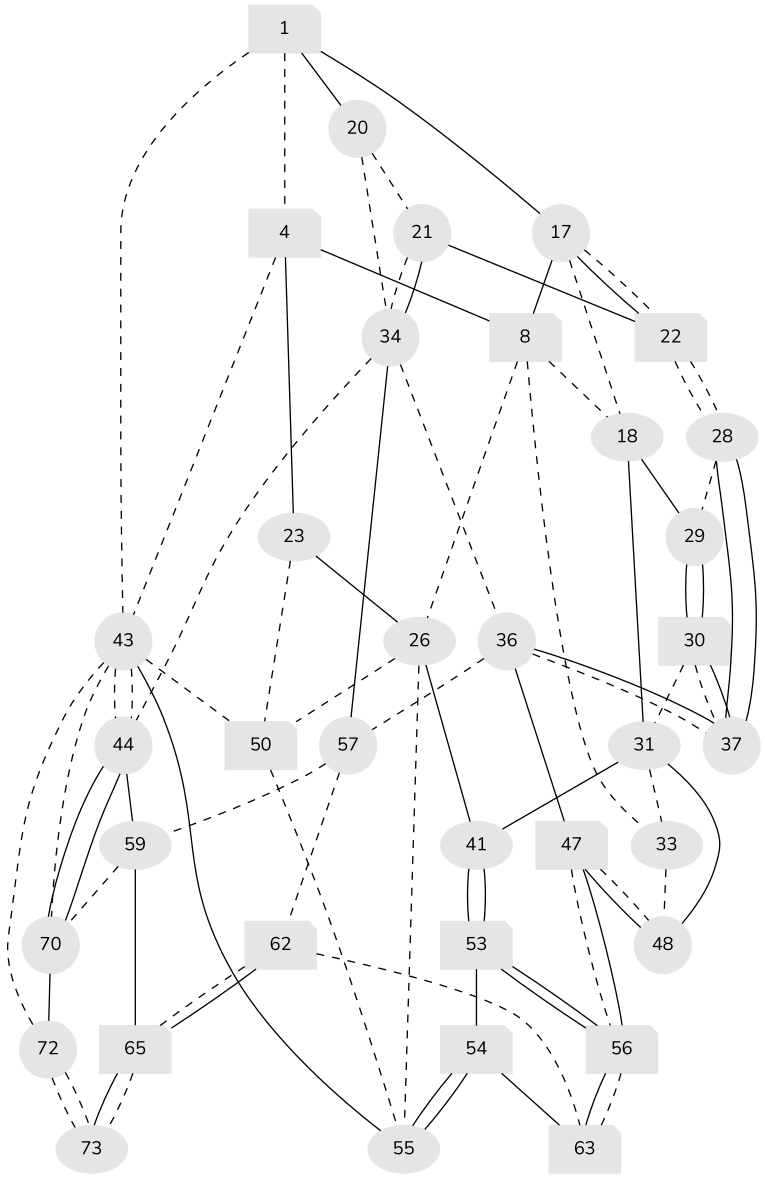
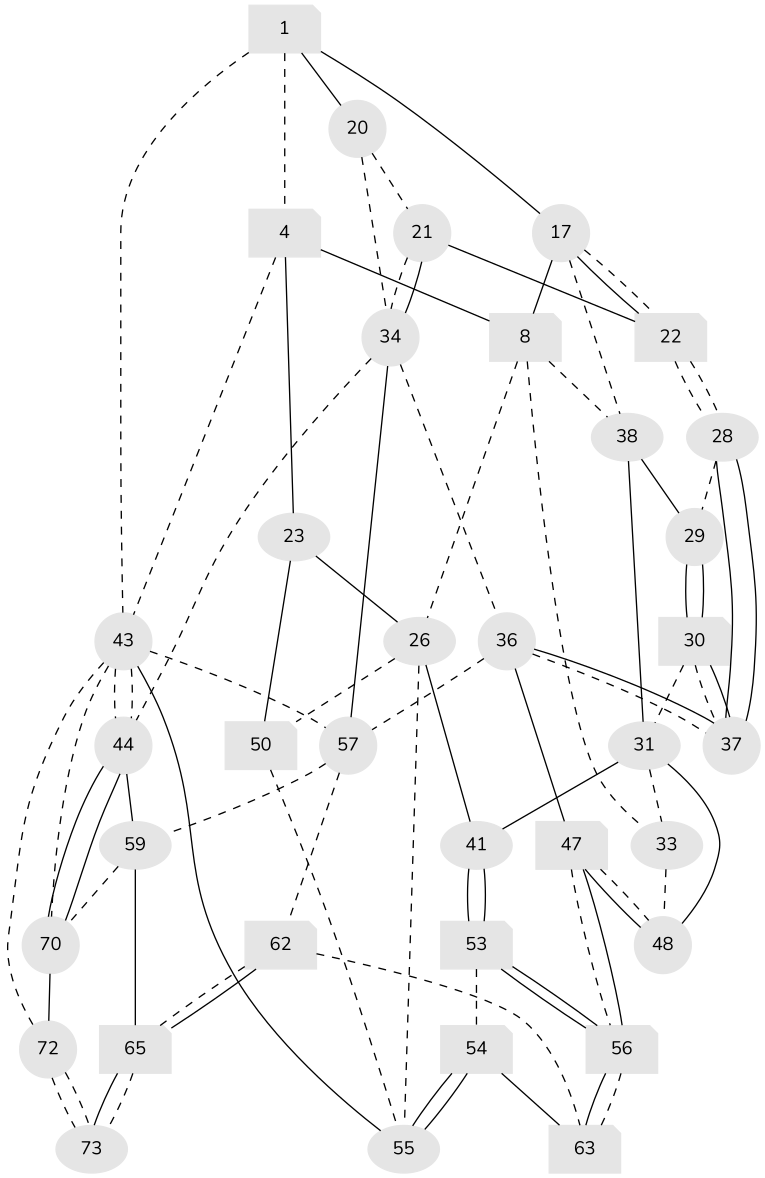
node "18": label "18" -> "38"
edge "23" -- "50": style dashed -> solid
edge "43" -- "50": now "43" -- "57"
edge "53" -- "54": style solid -> dashed
